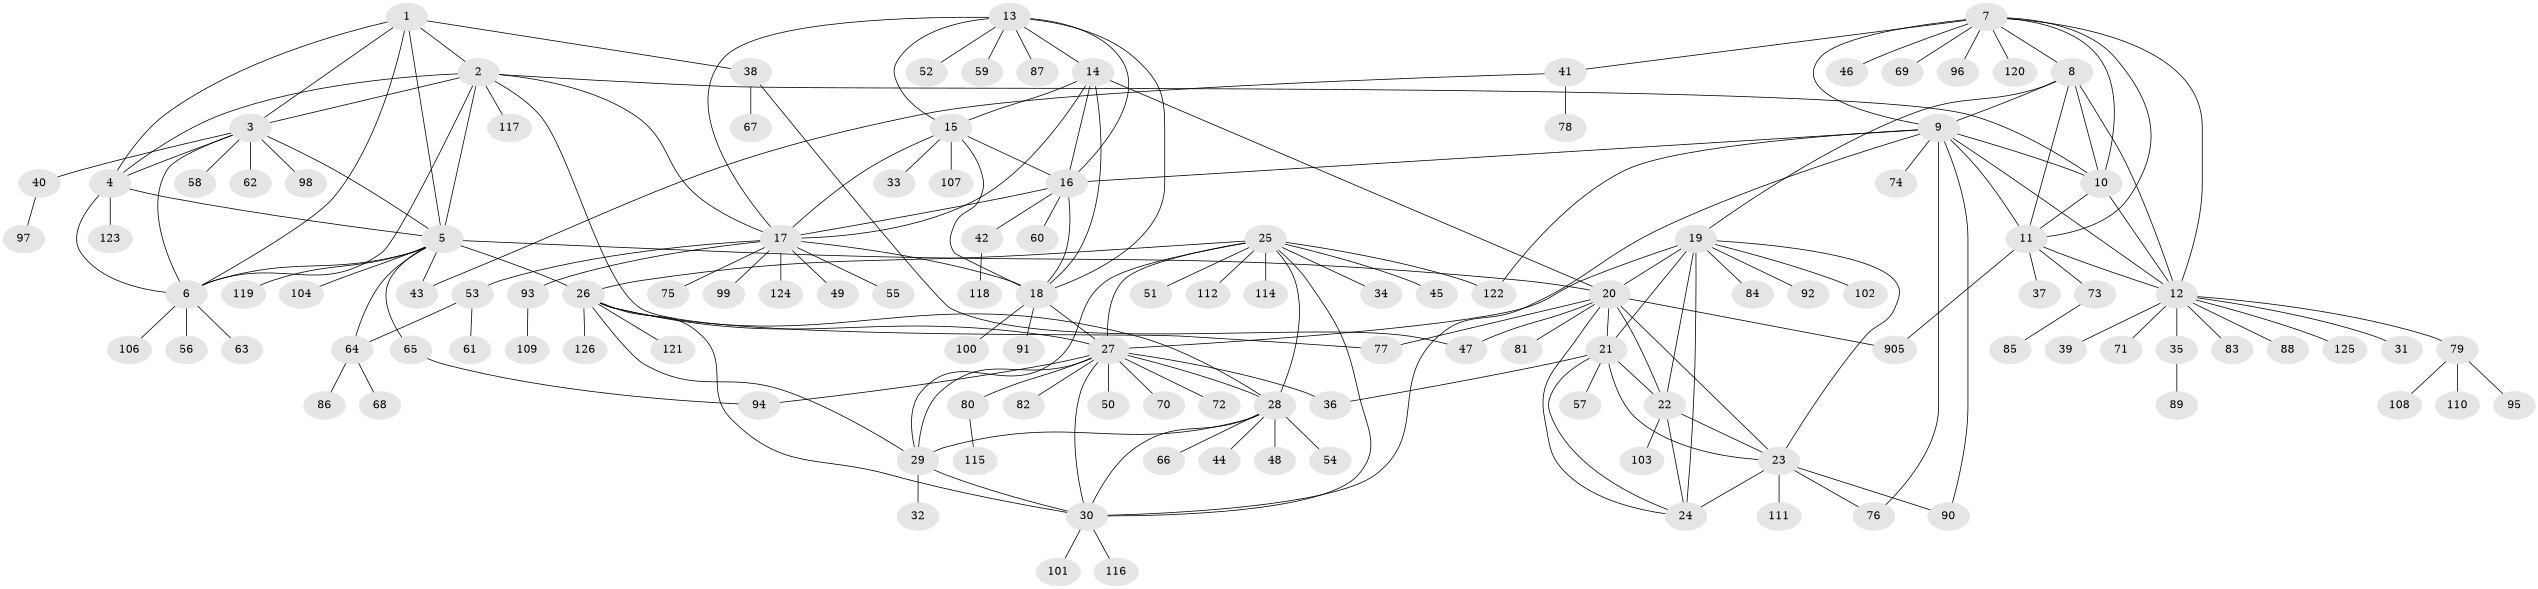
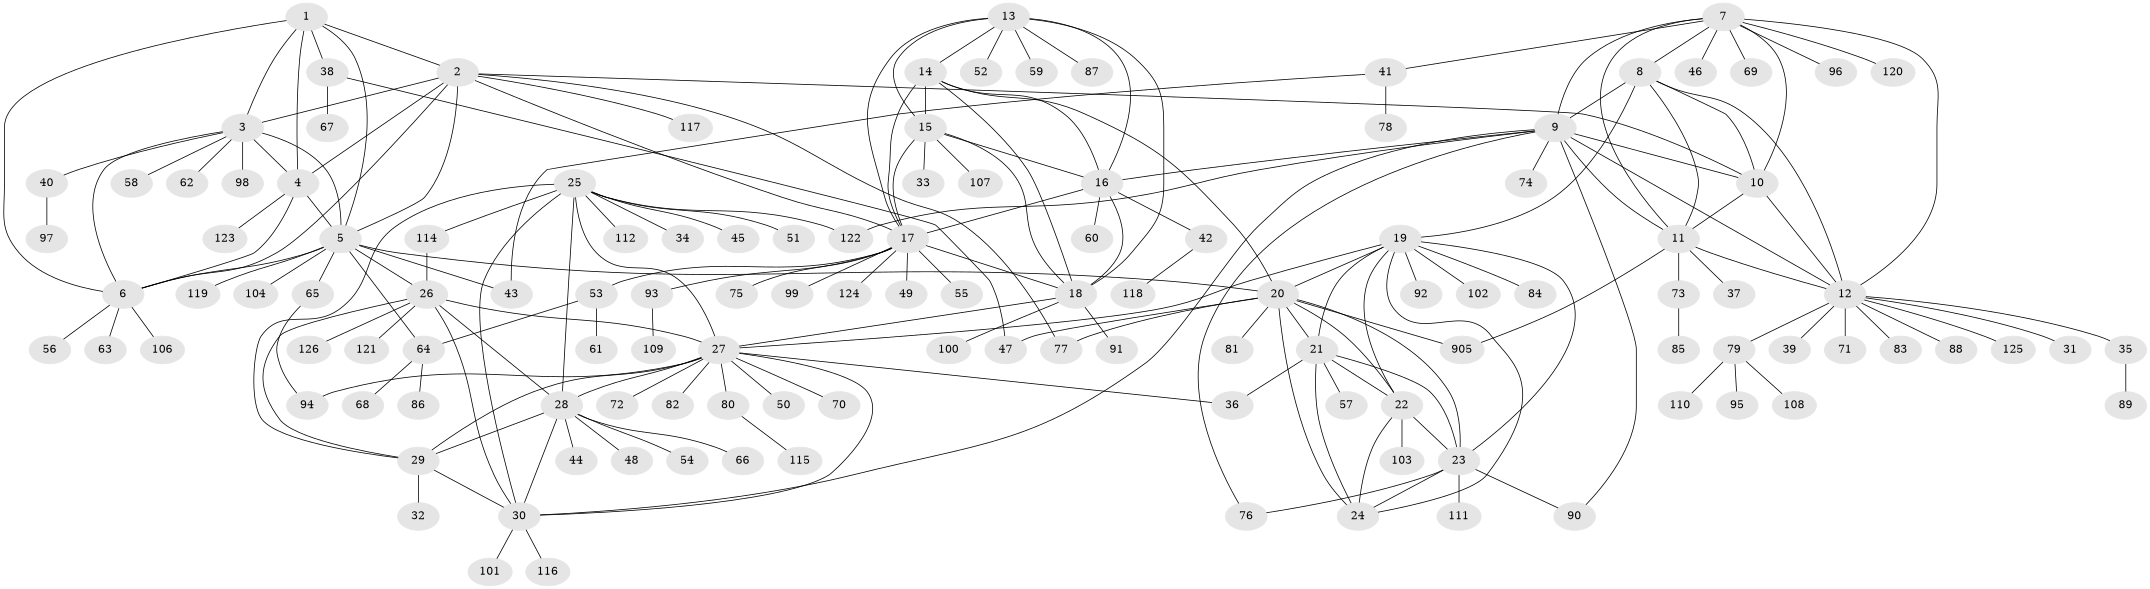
edge "25" -- "26": now "114" -- "26"
